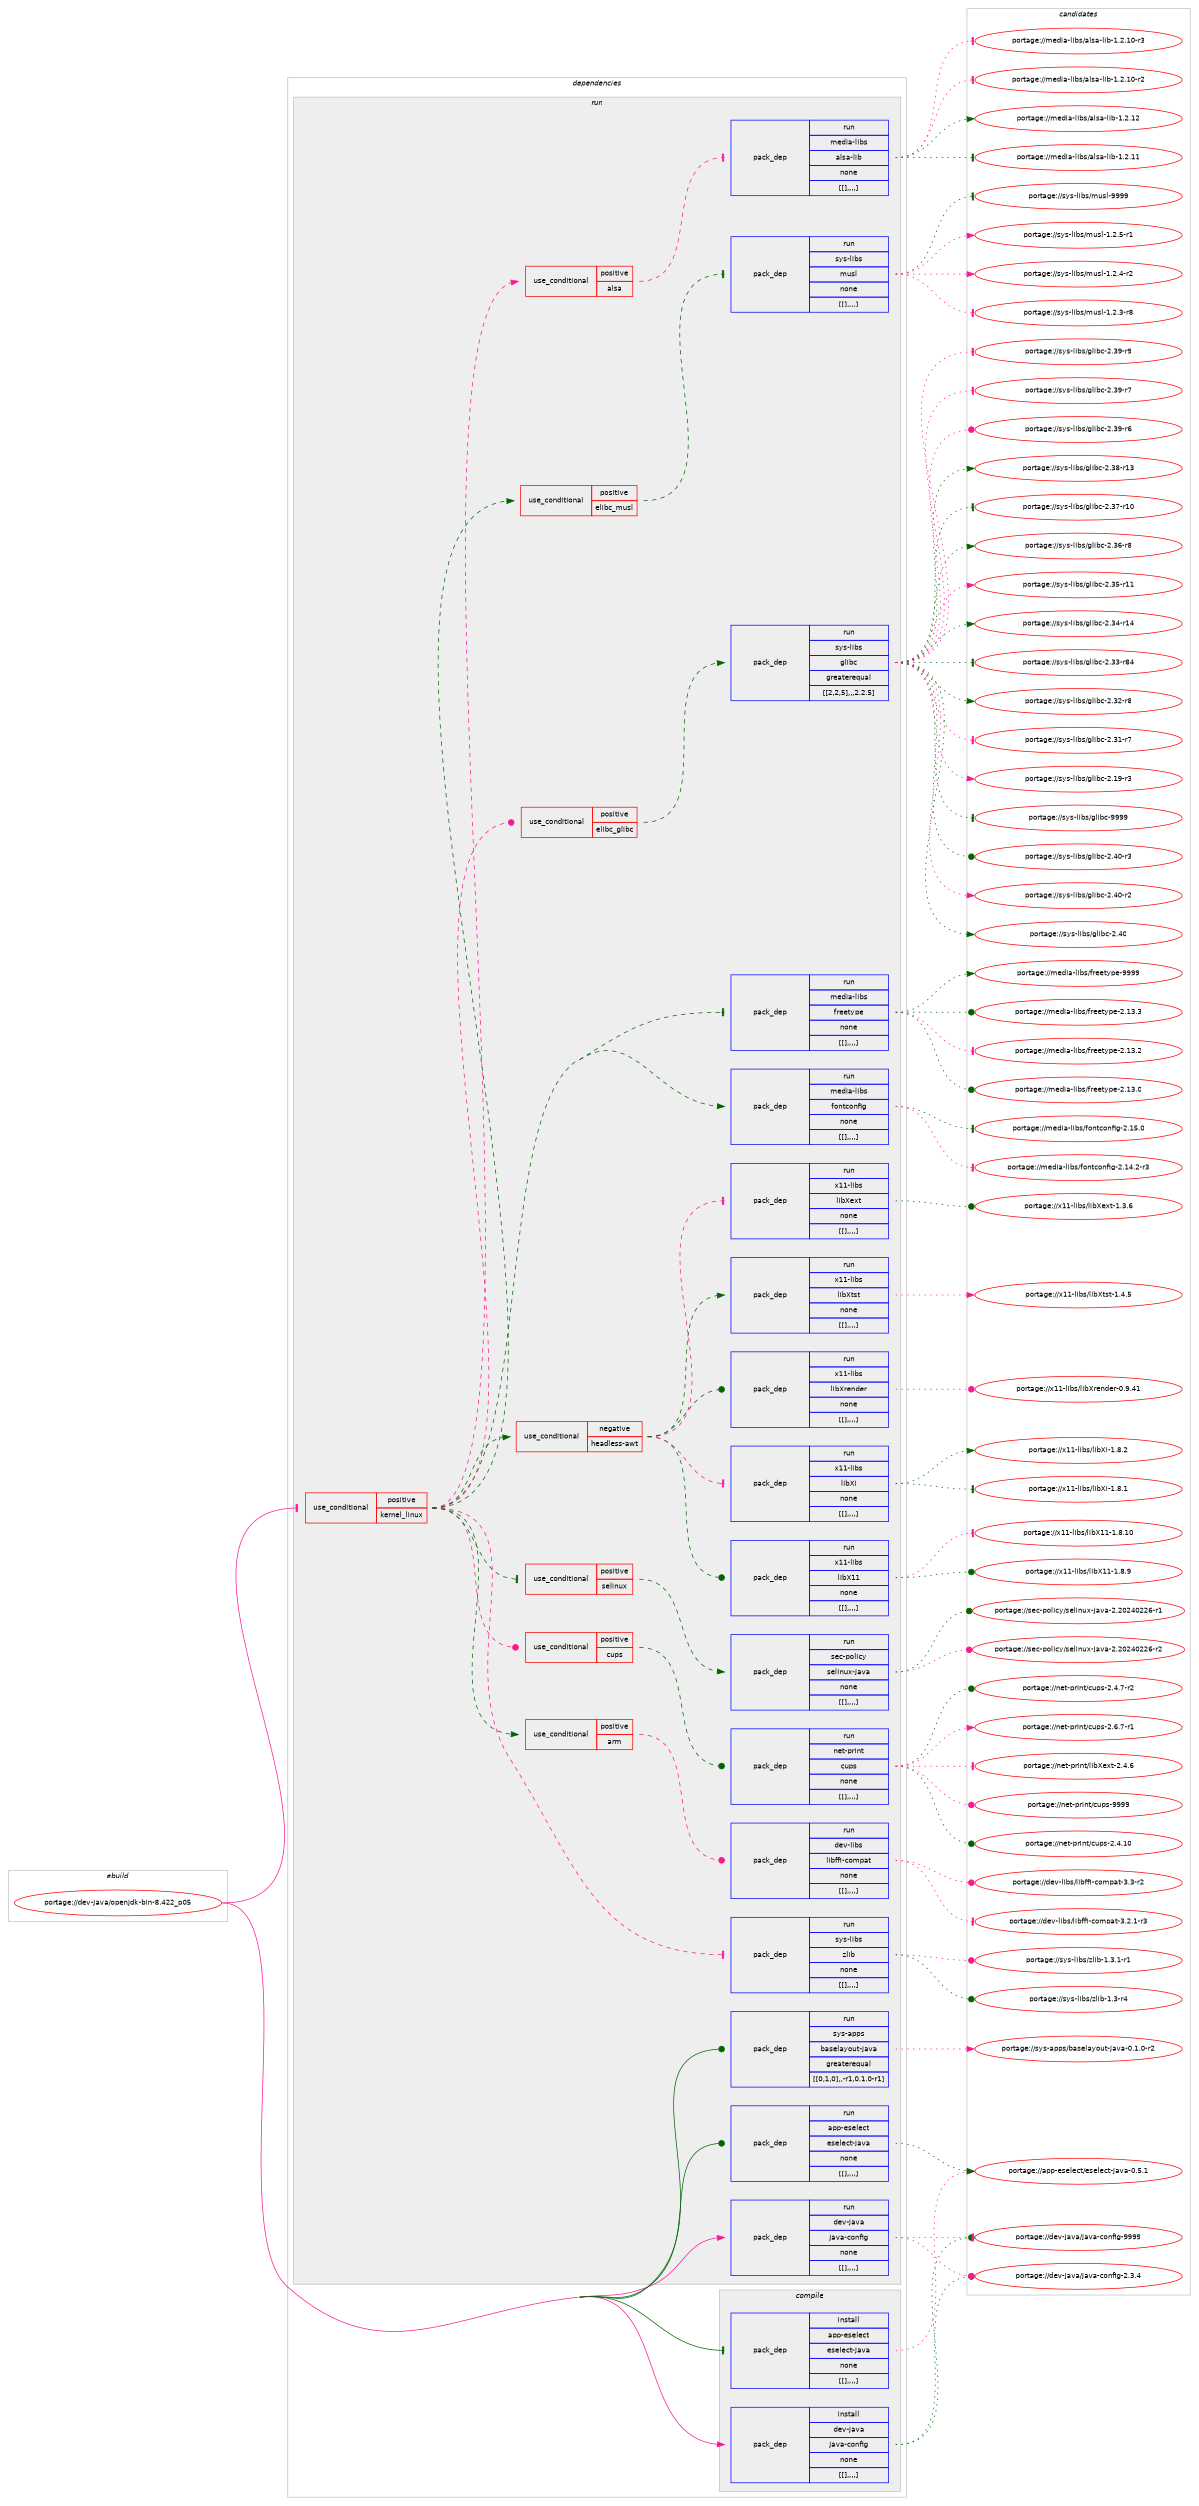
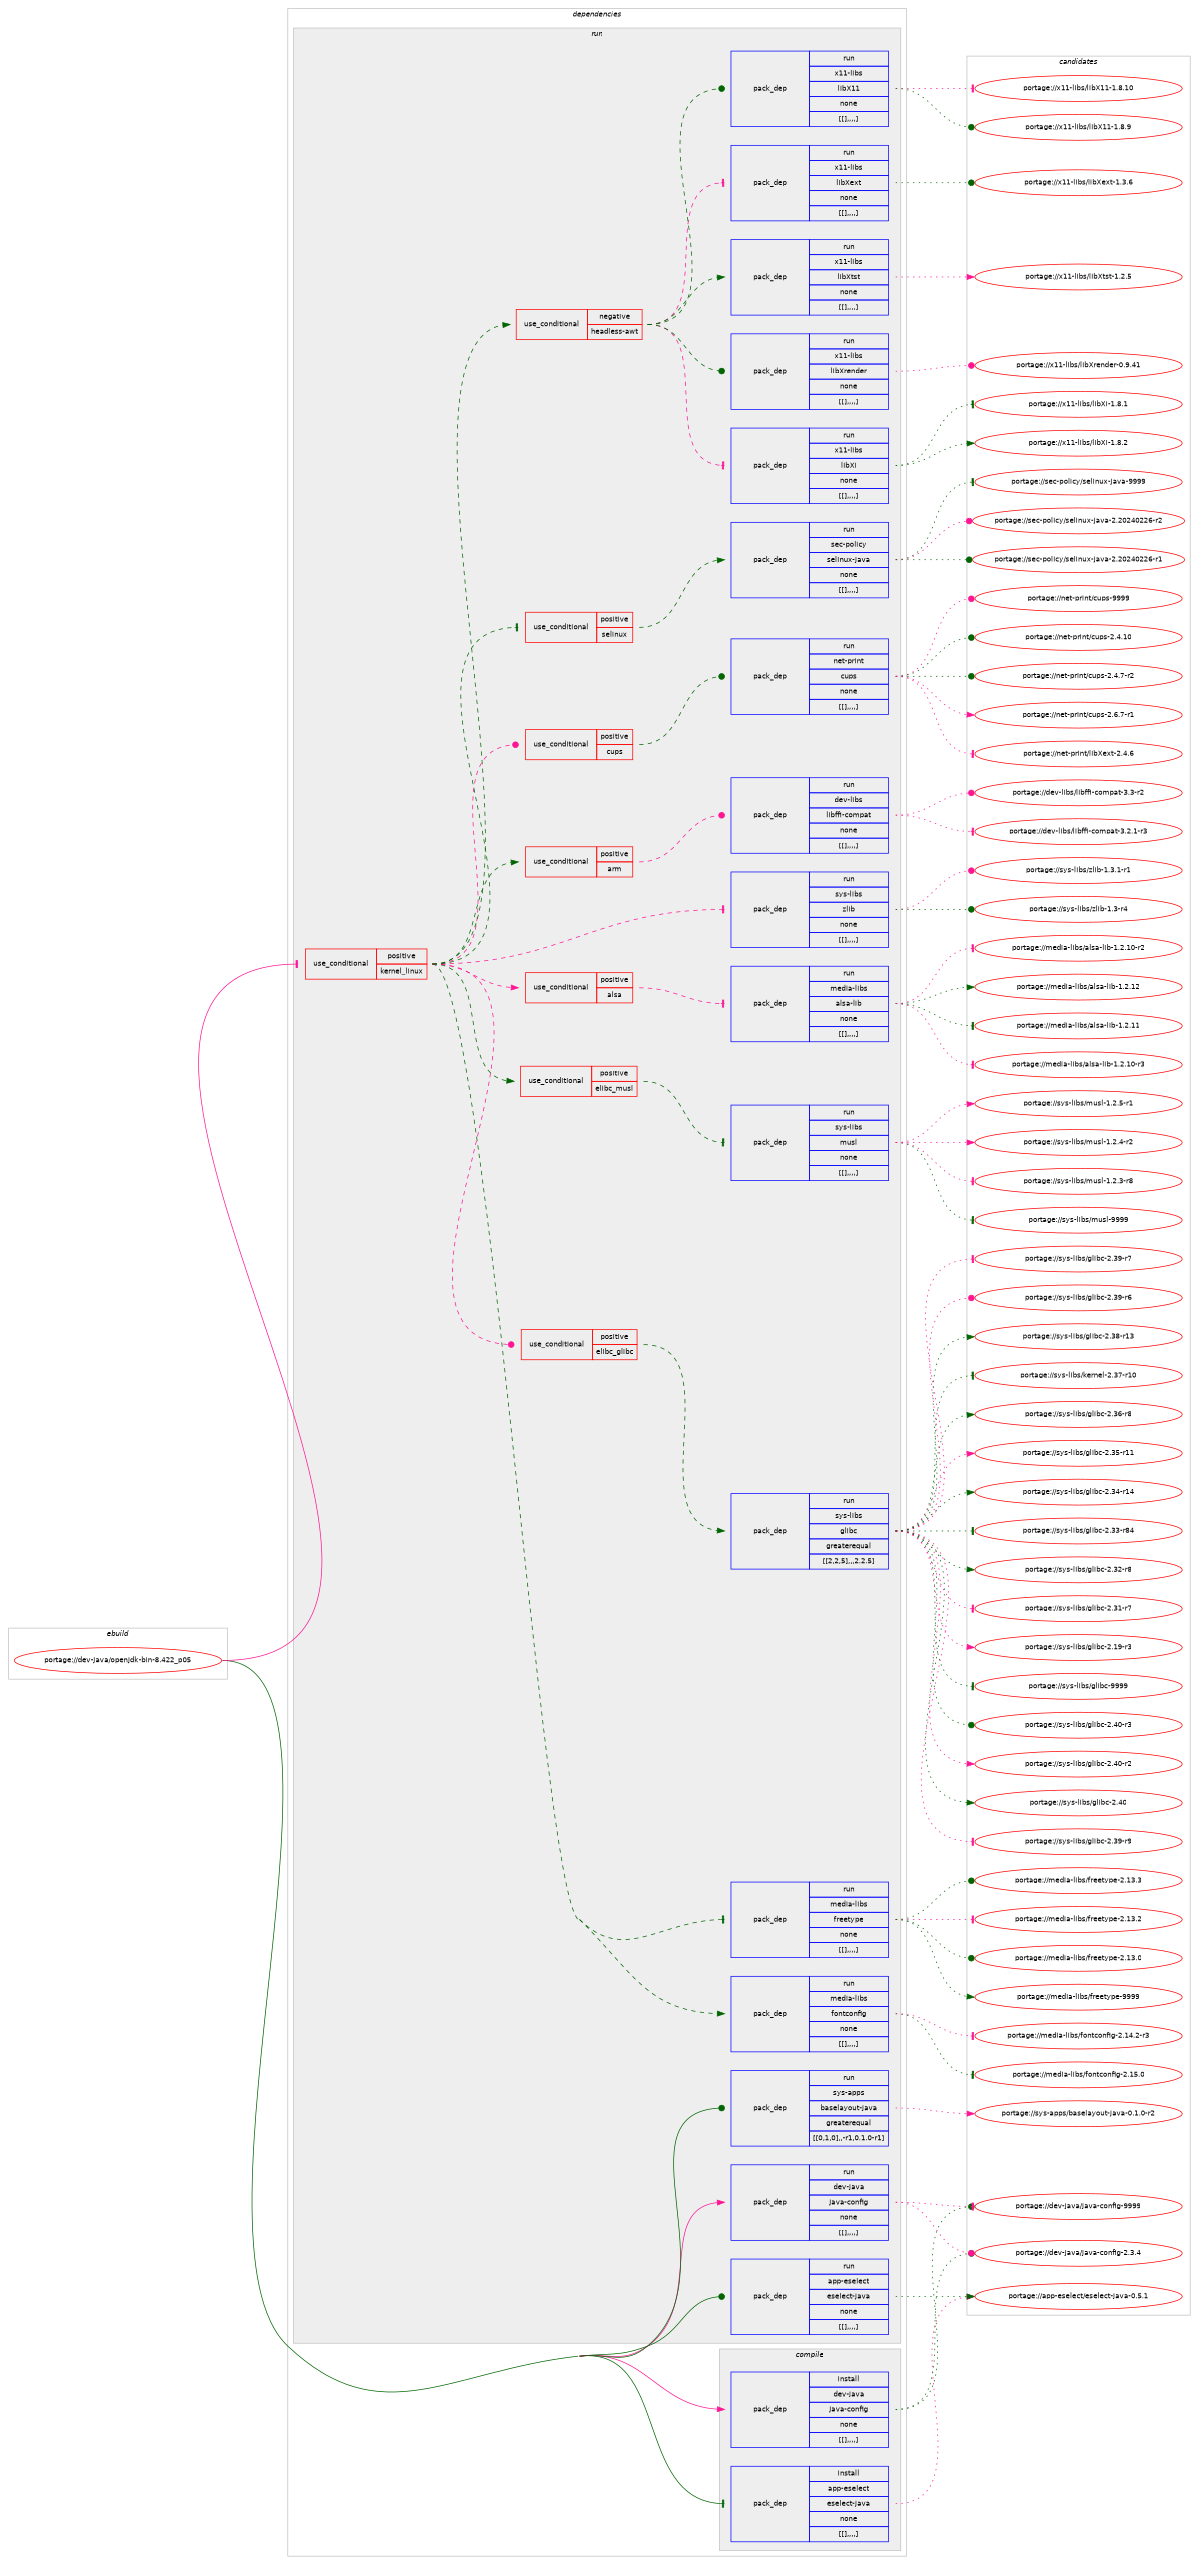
node "portage://sec-policy/selinux-java-9999": added
node "portage://sys-libs/glibc-2.37-r10": label "portage://sys-libs/glibc-2.37-r10" -> "portage://sys-libs/kernel-2.37-r10"
node "portage://x11-libs/libXtst-1.4.5": label "portage://x11-libs/libXtst-1.4.5" -> "portage://x11-libs/libXtst-1.2.5"
